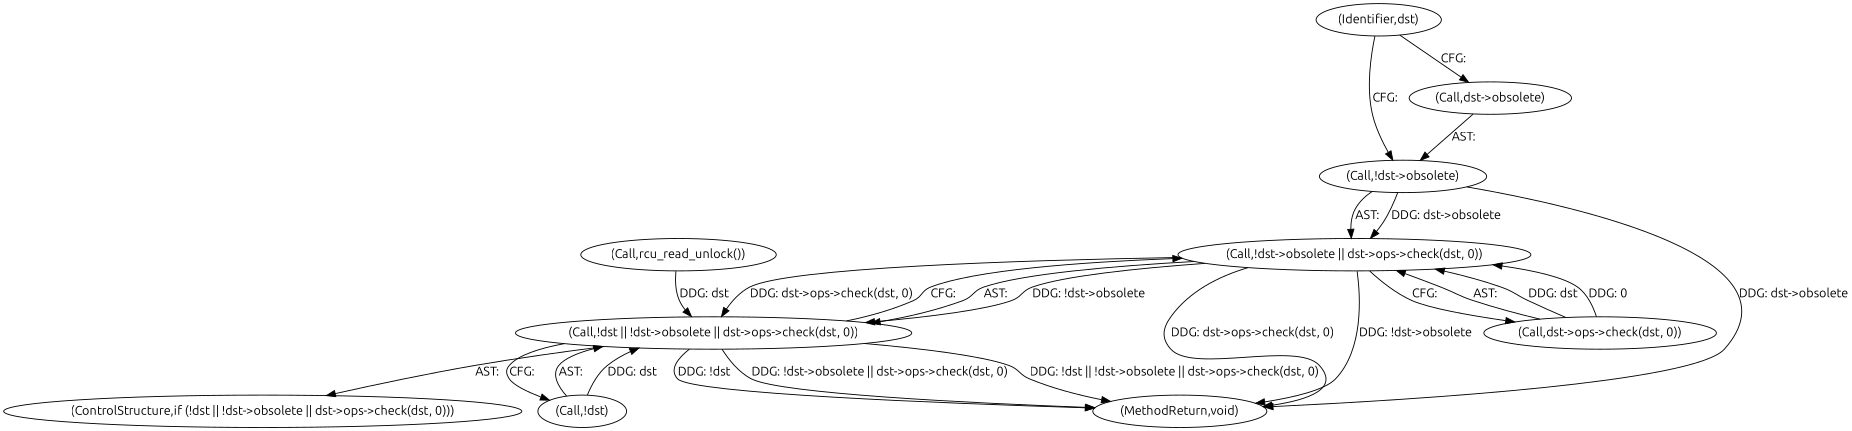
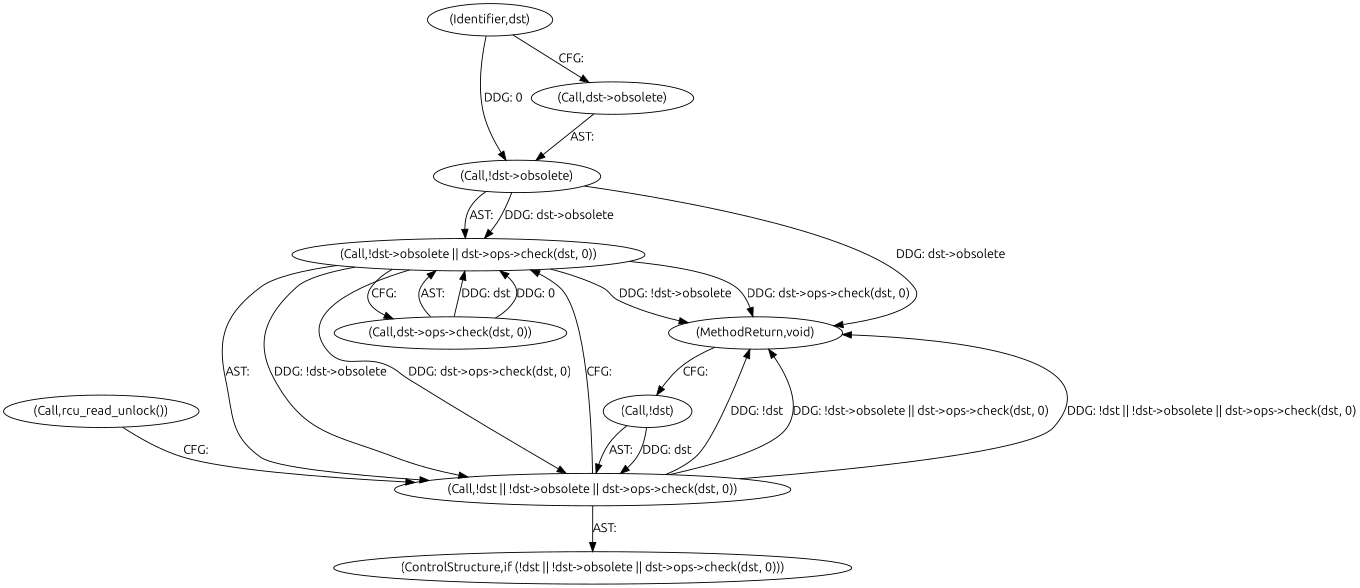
edge "(Identifier,dst)" -> "(Call,!dst->obsolete)": label "CFG: " -> "DDG: 0"
edge "(Call,rcu_read_unlock())" -> "(Call,!dst || !dst->obsolete || dst->ops->check(dst, 0))": label "DDG: dst" -> "CFG: "
edge "(Call,!dst || !dst->obsolete || dst->ops->check(dst, 0))" -> "(Call,!dst)": now "(MethodReturn,void)" -> "(Call,!dst)"
